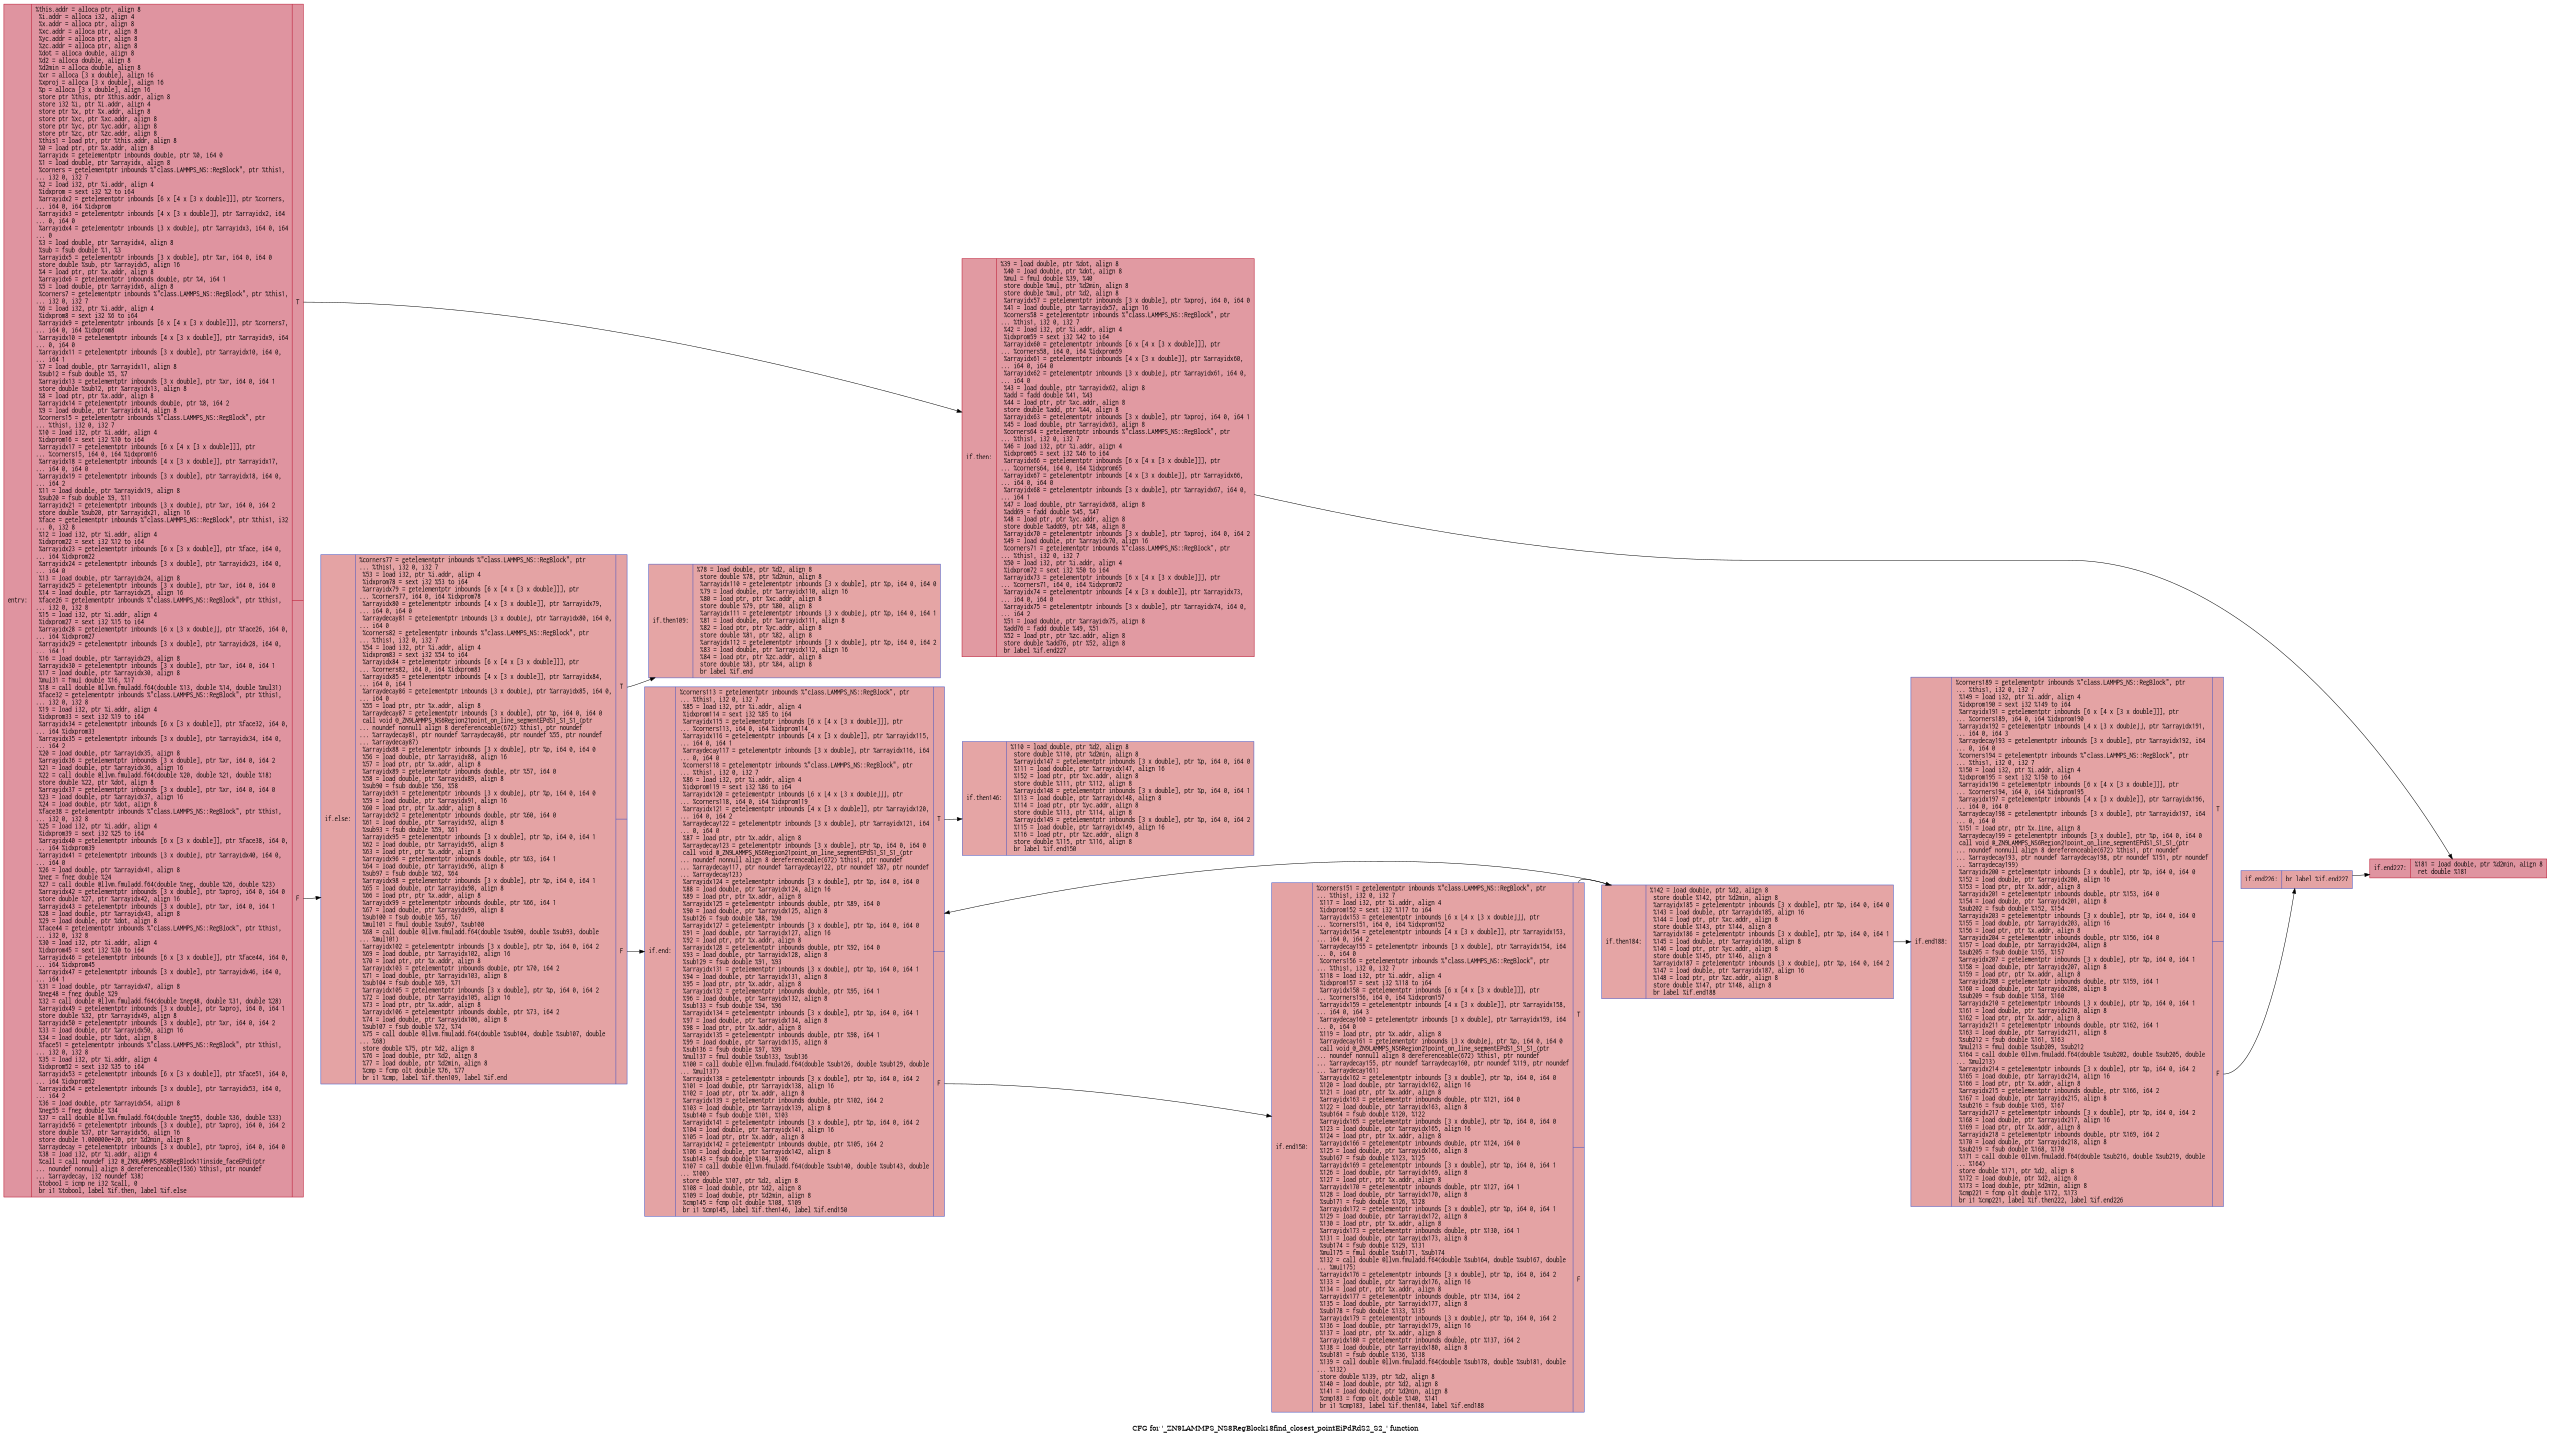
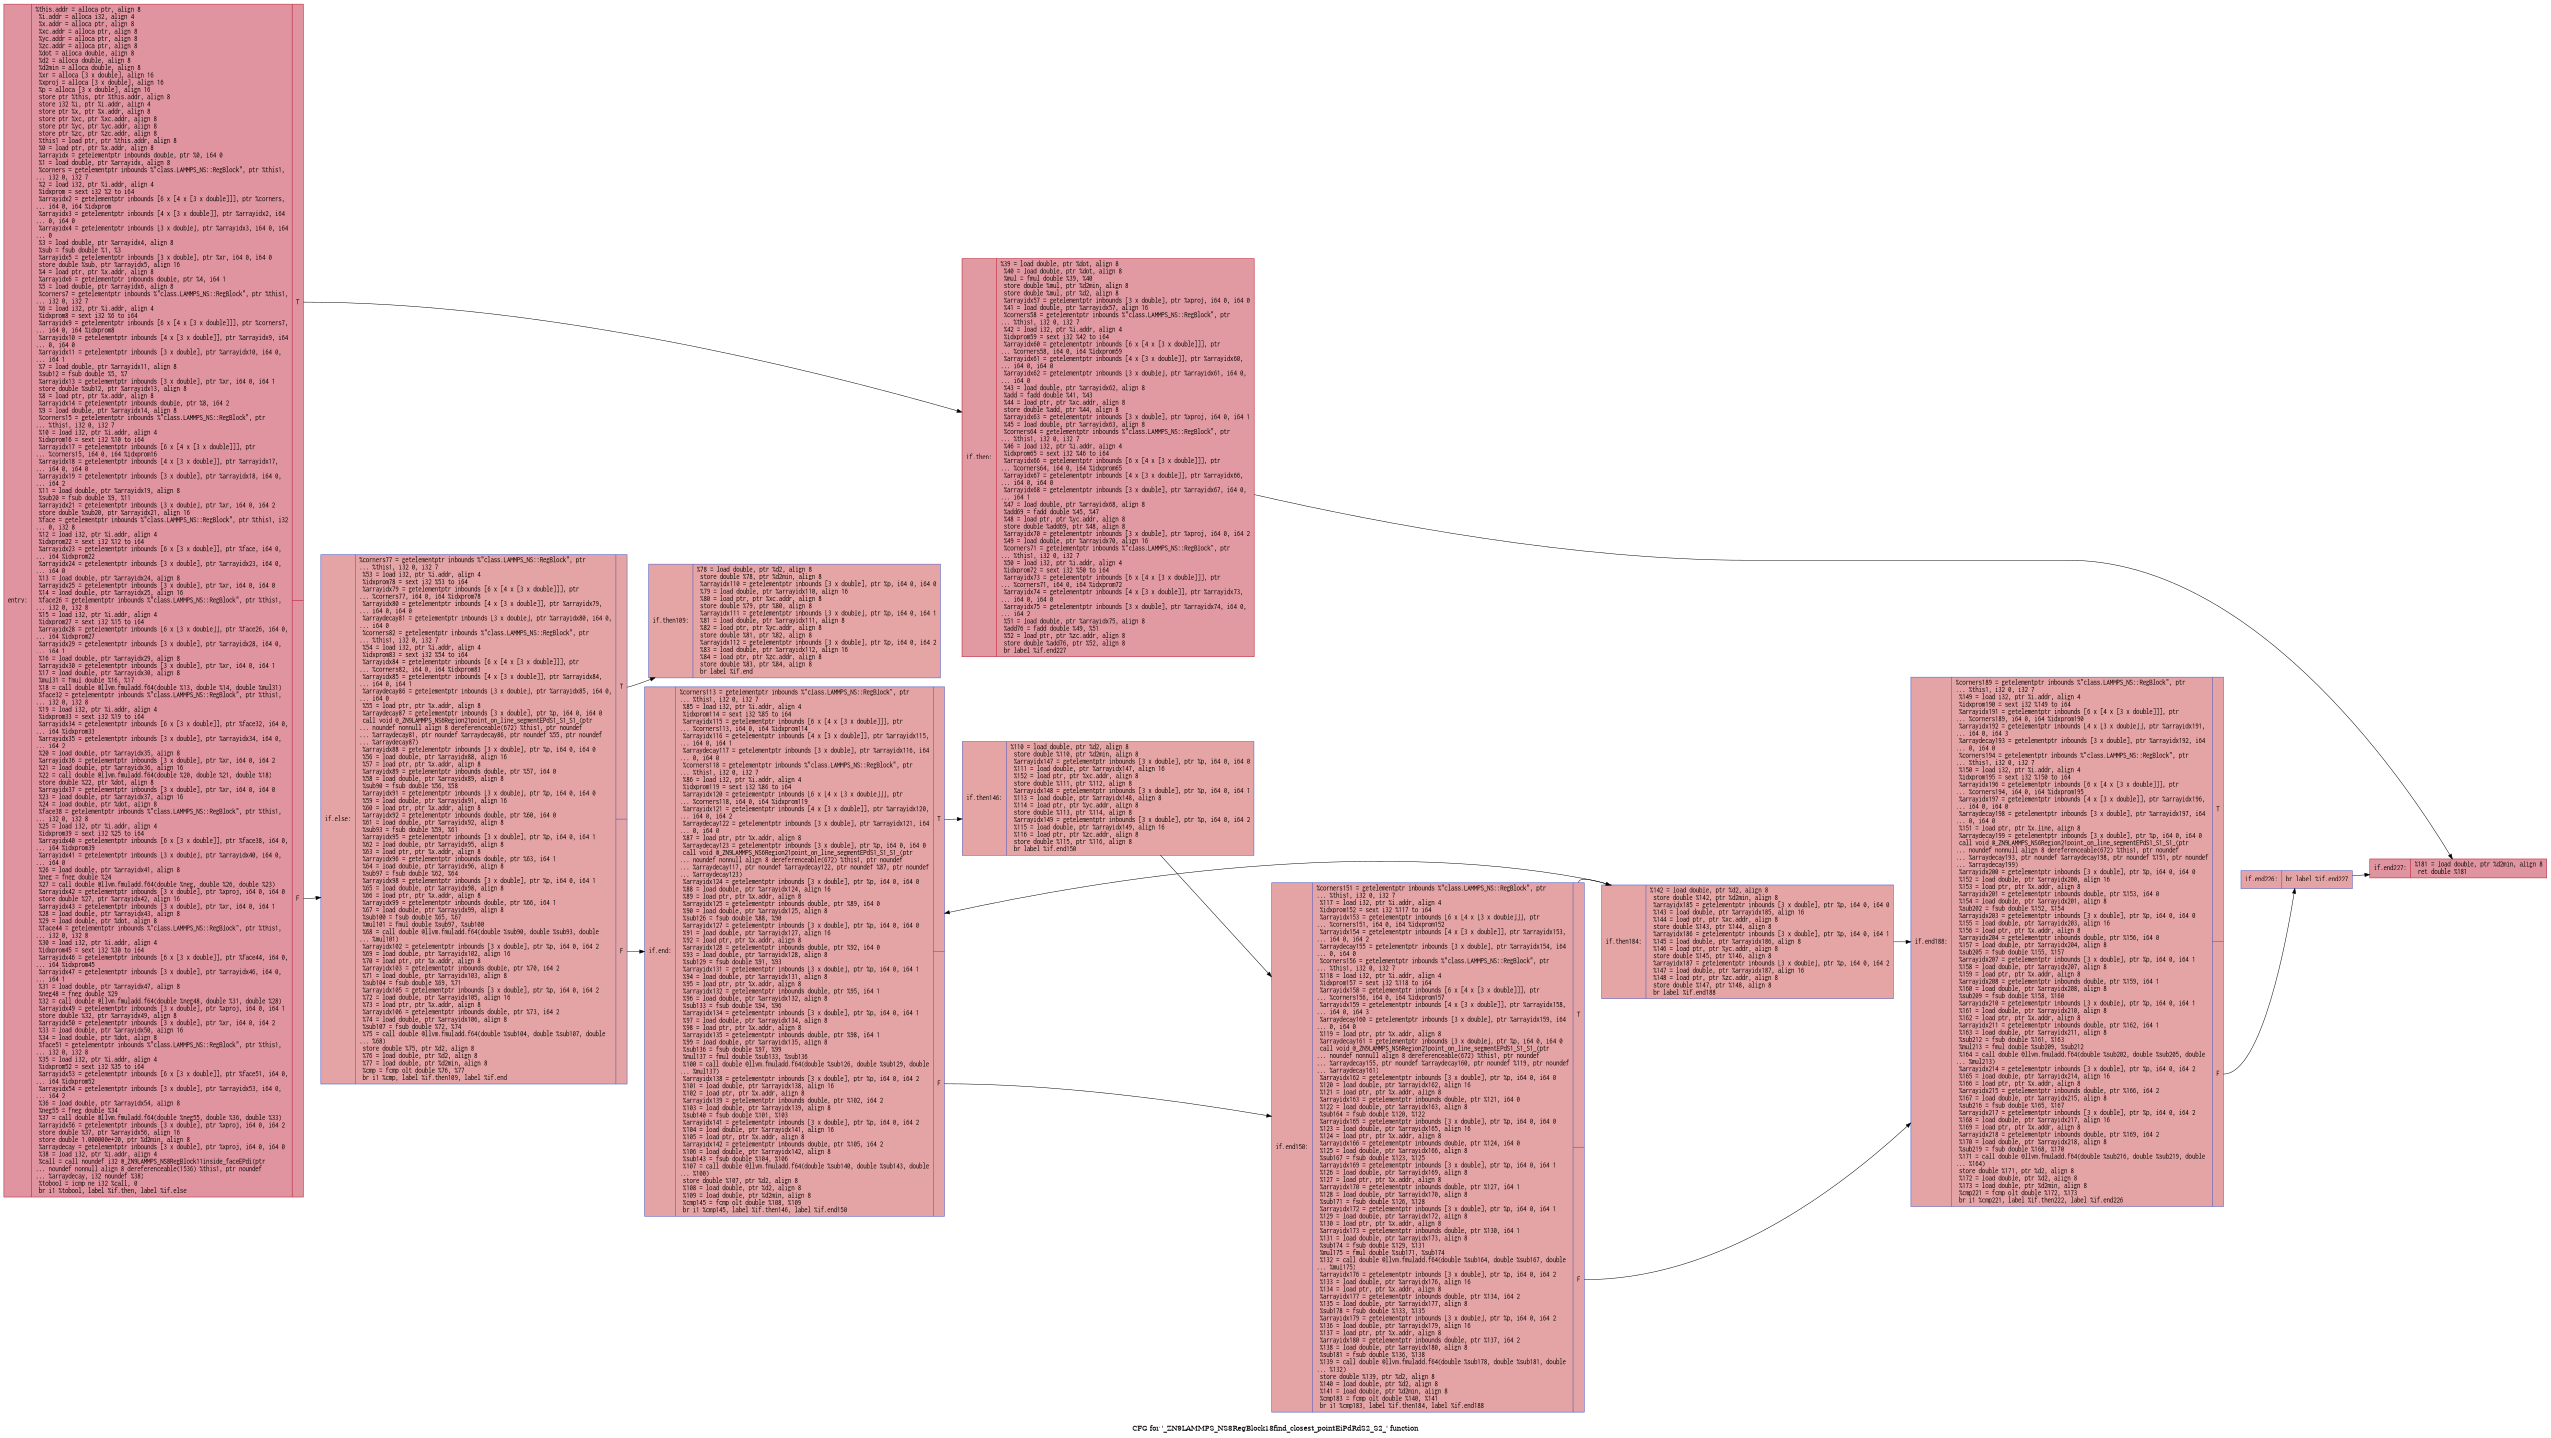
edge "if.then146:" -> "if.end150:": added
edge "if.end150:" -> "if.end188:": added
